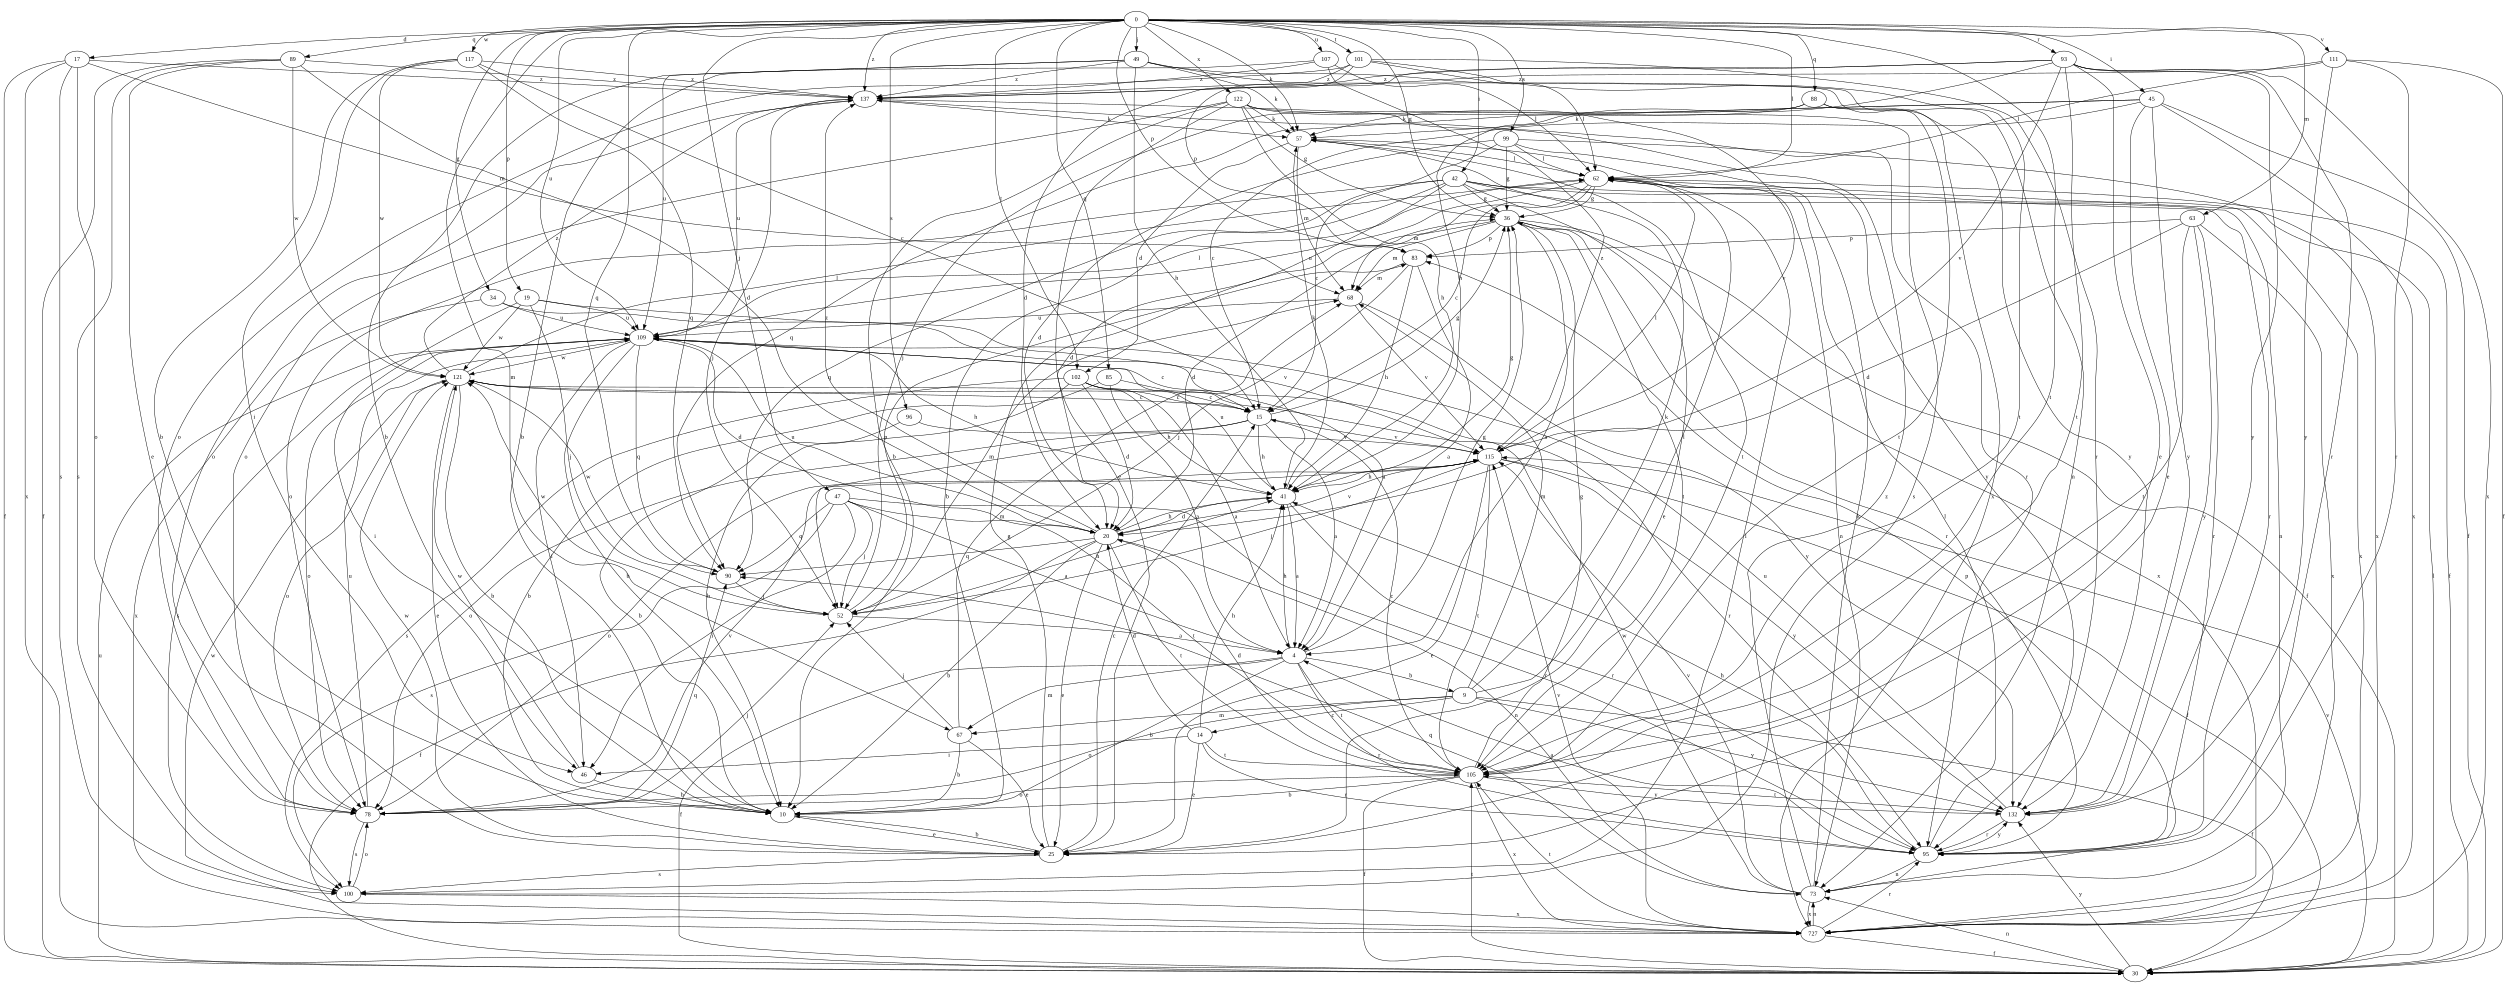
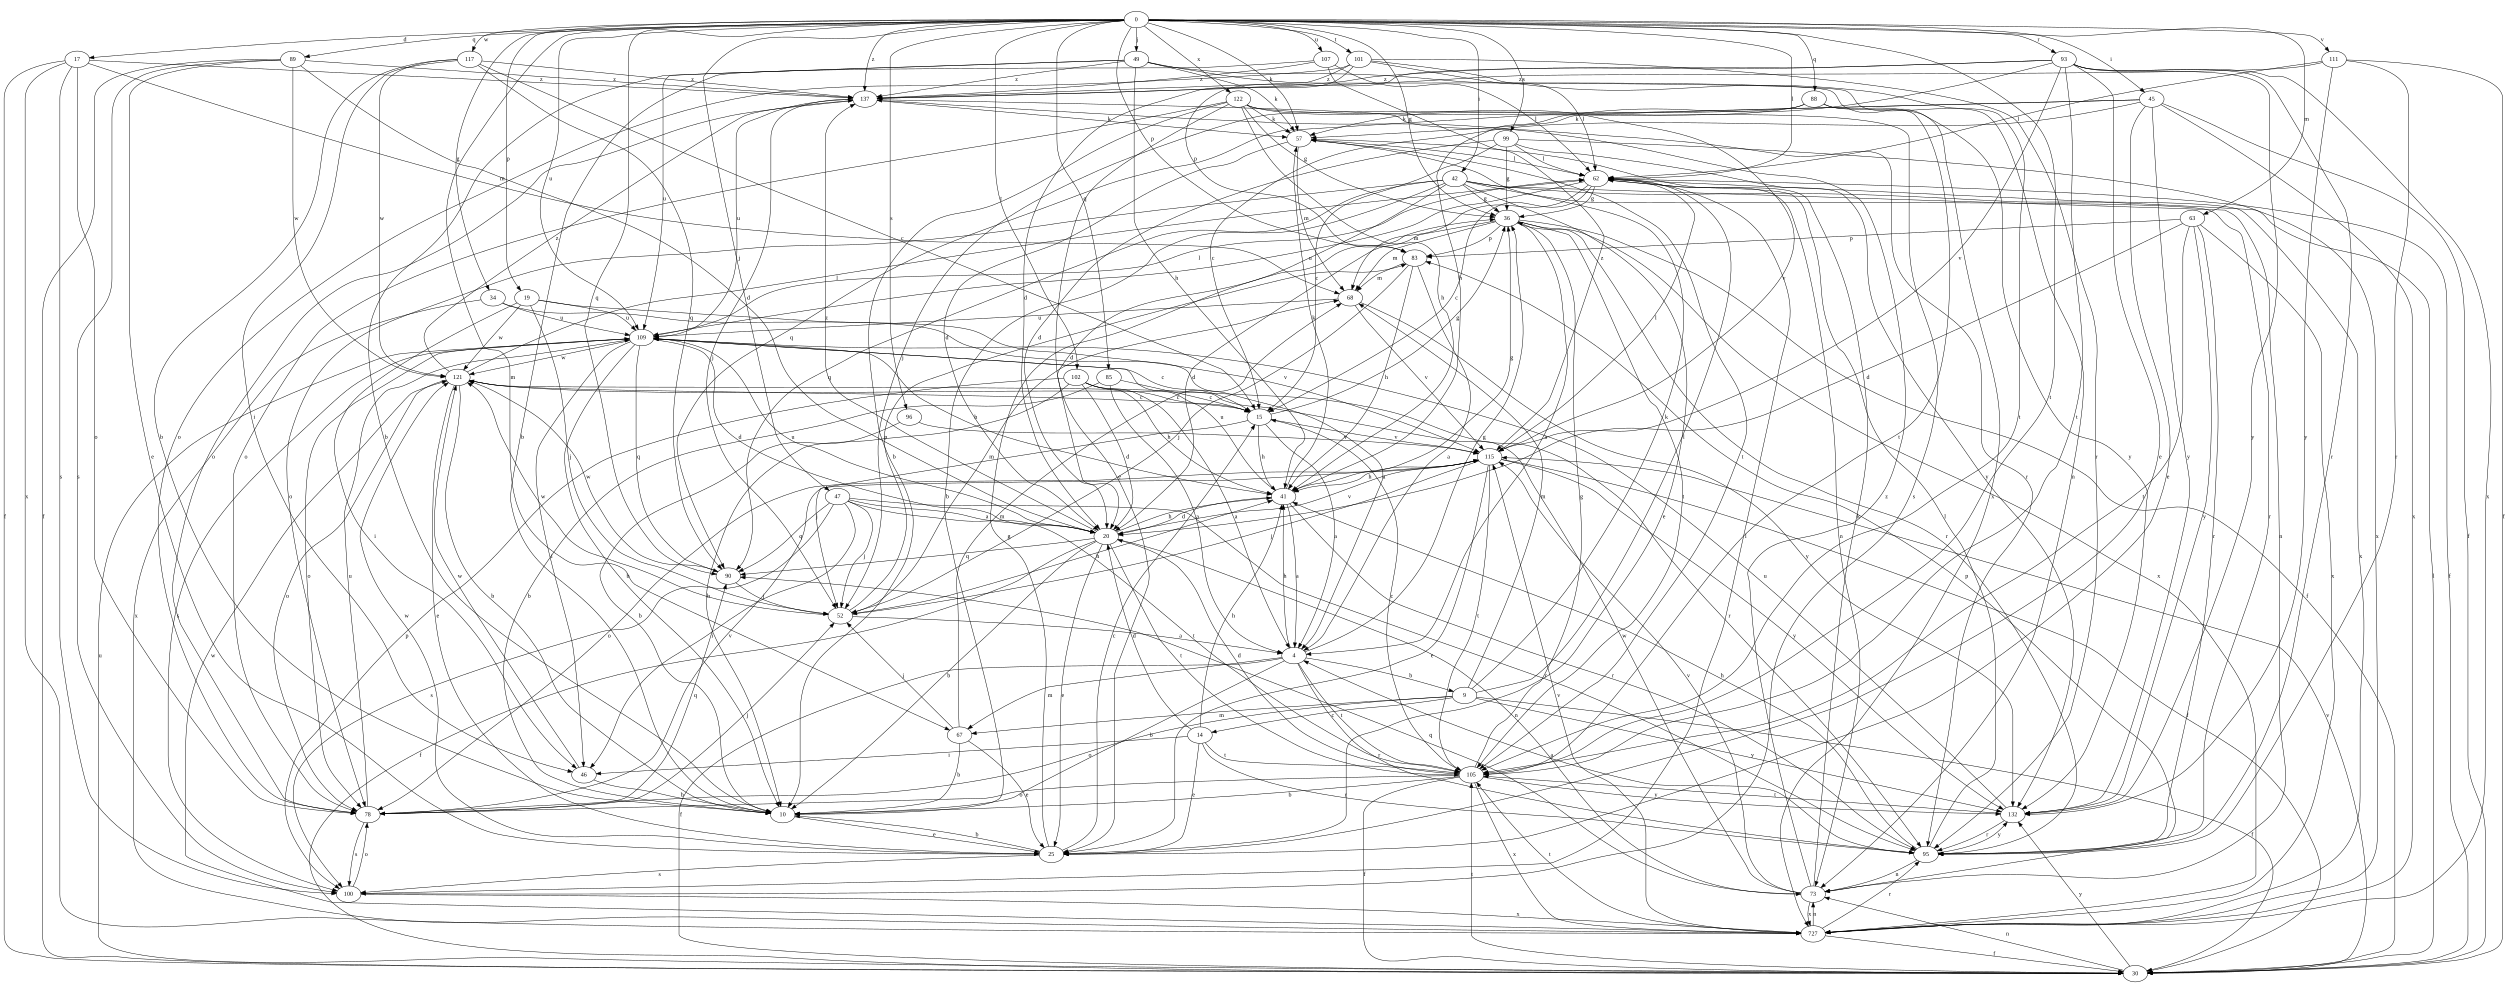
edge "57" -> "102": now "57" -> "20"
edge "15" -> "78": removed, label "o"
edge "47" -> "4": now "47" -> "20"
edge "102" -> "100": label "s" -> "p"
